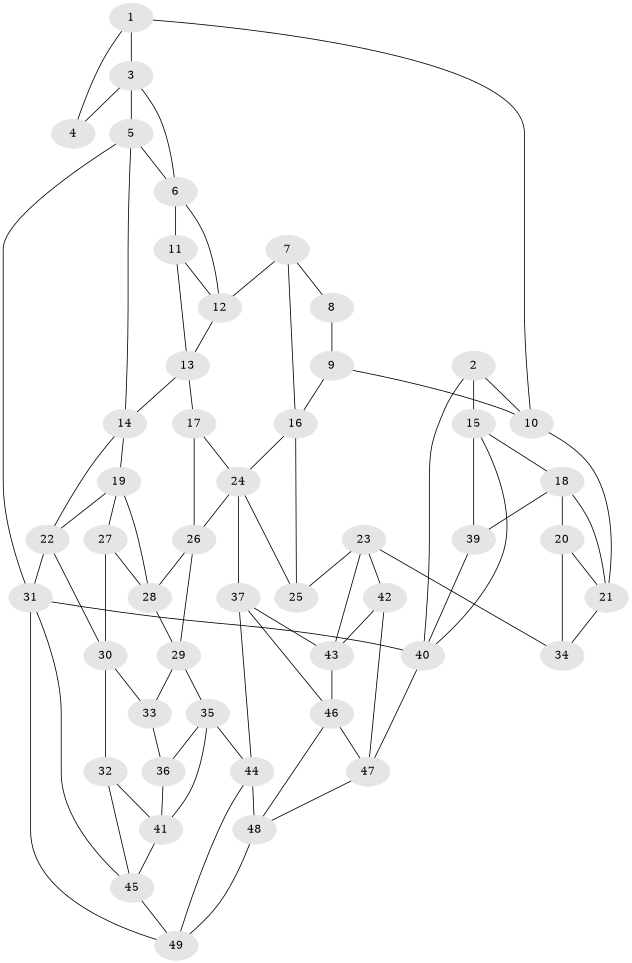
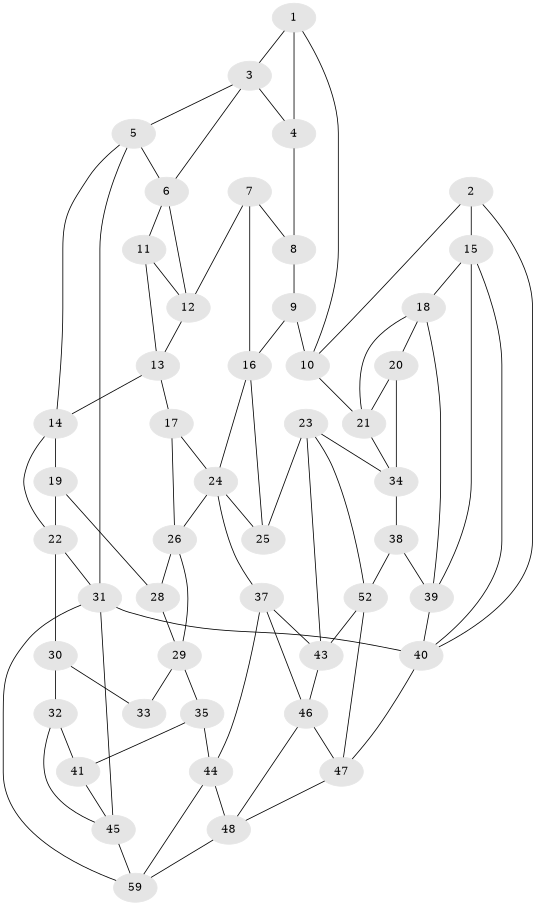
edge "4" -- "8": added
node "27": removed
node "38": added
node "42": label "42" -> "52"
node "36": removed
node "49": label "49" -> "59"
